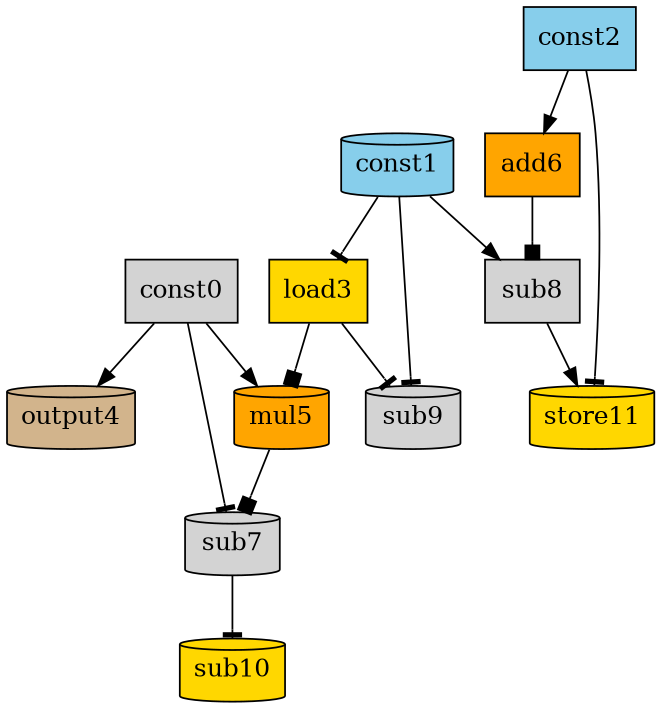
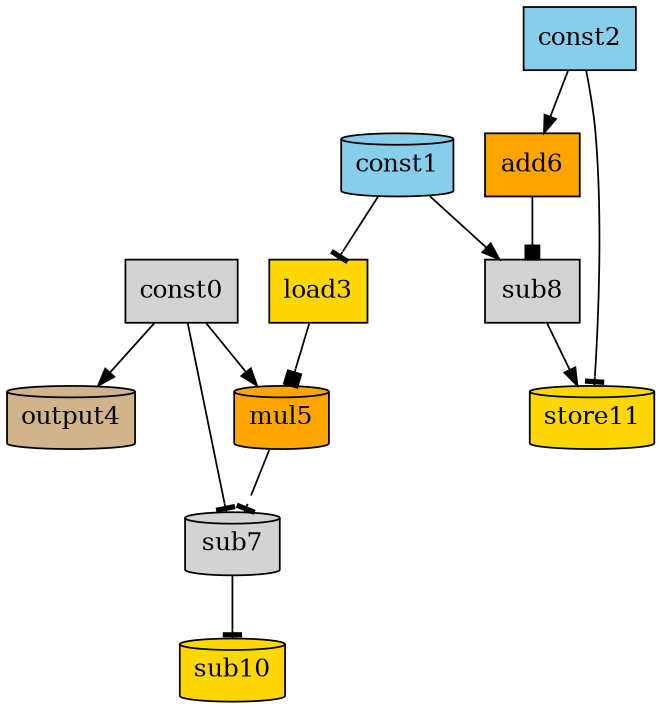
node "sub9": removed
edge "mul5" -> "sub7": arrowhead box -> tee
